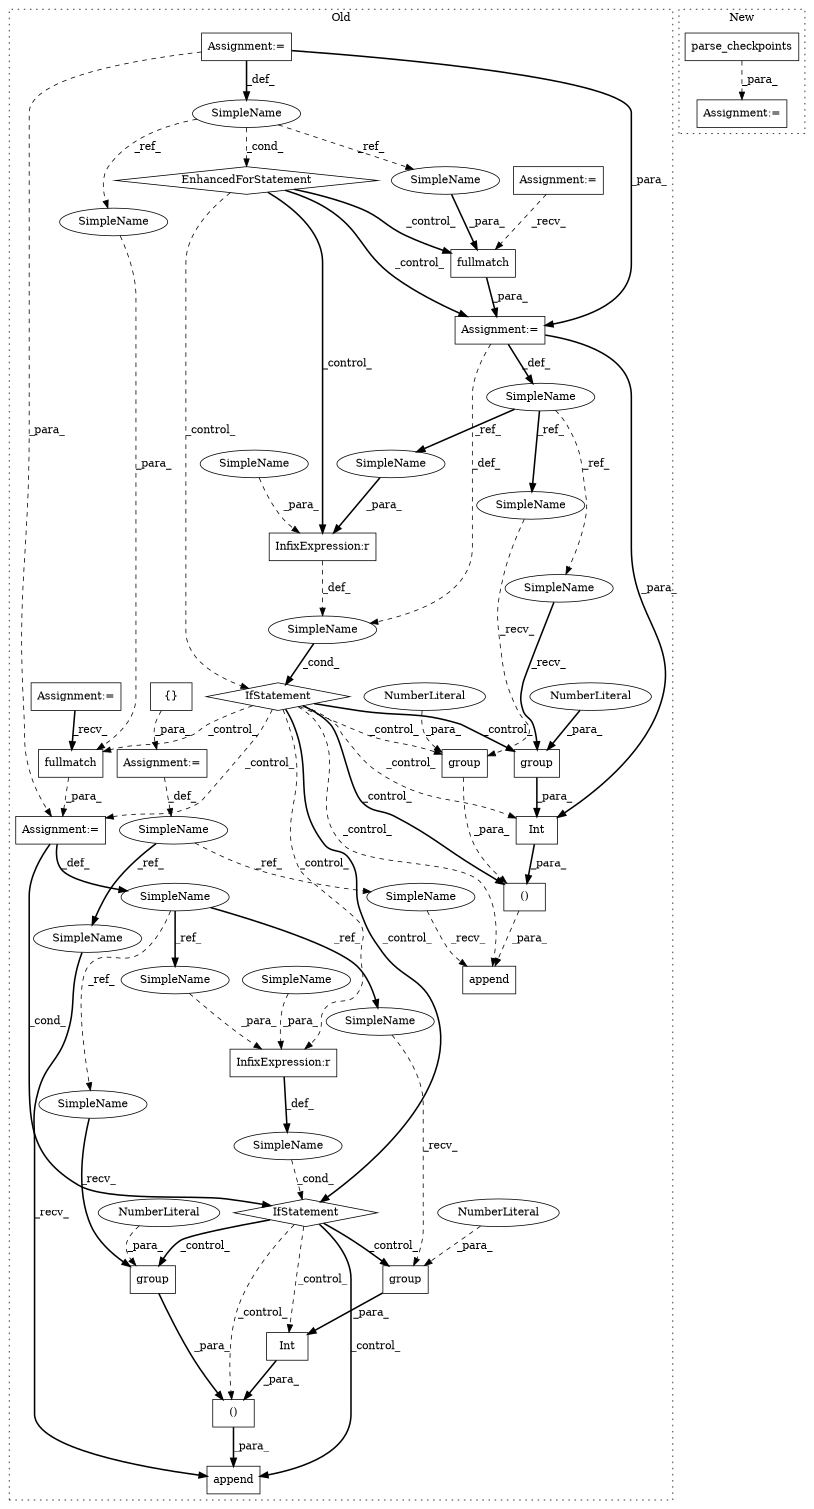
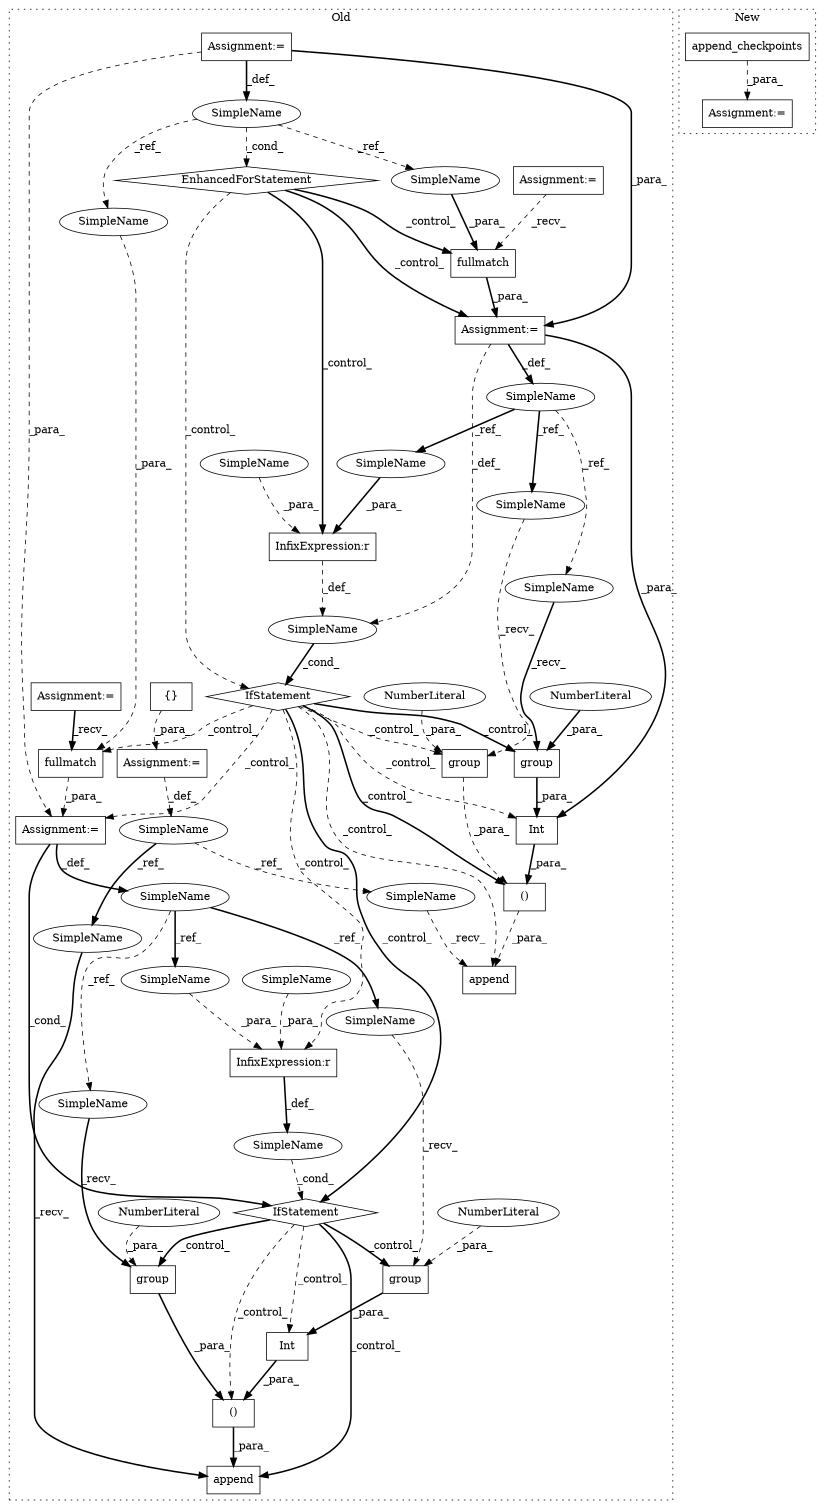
node "parse_checkpoints": label "parse_checkpoints" -> "append_checkpoints"
